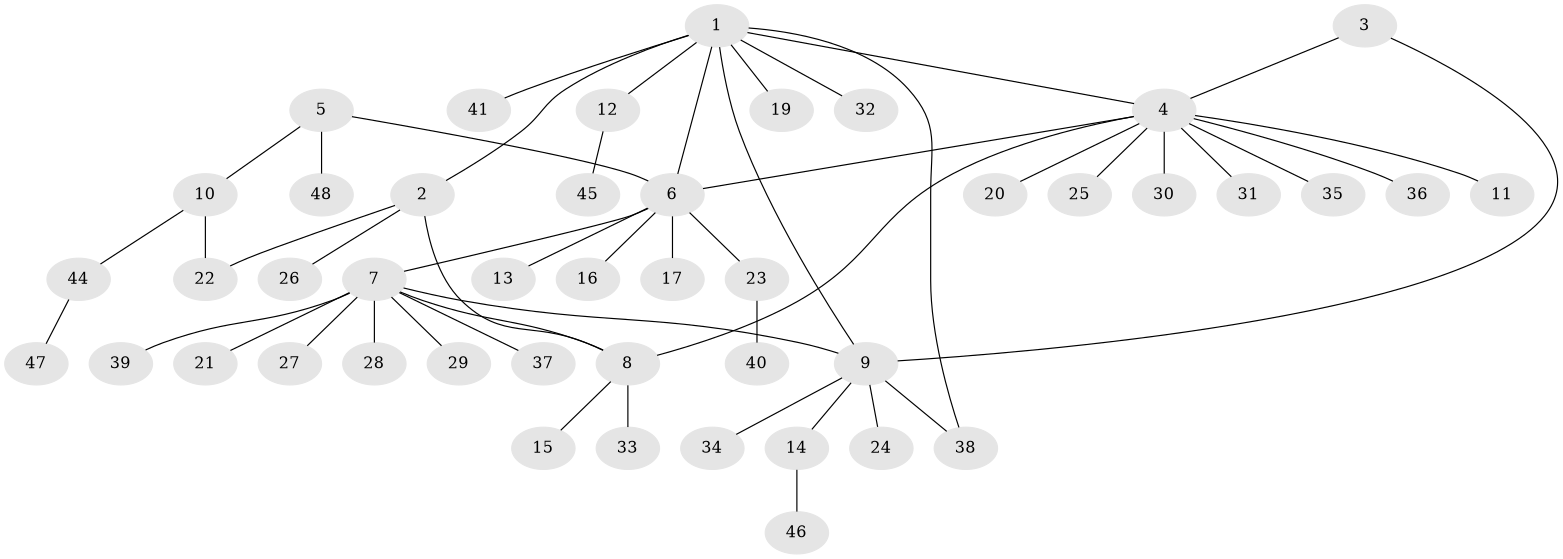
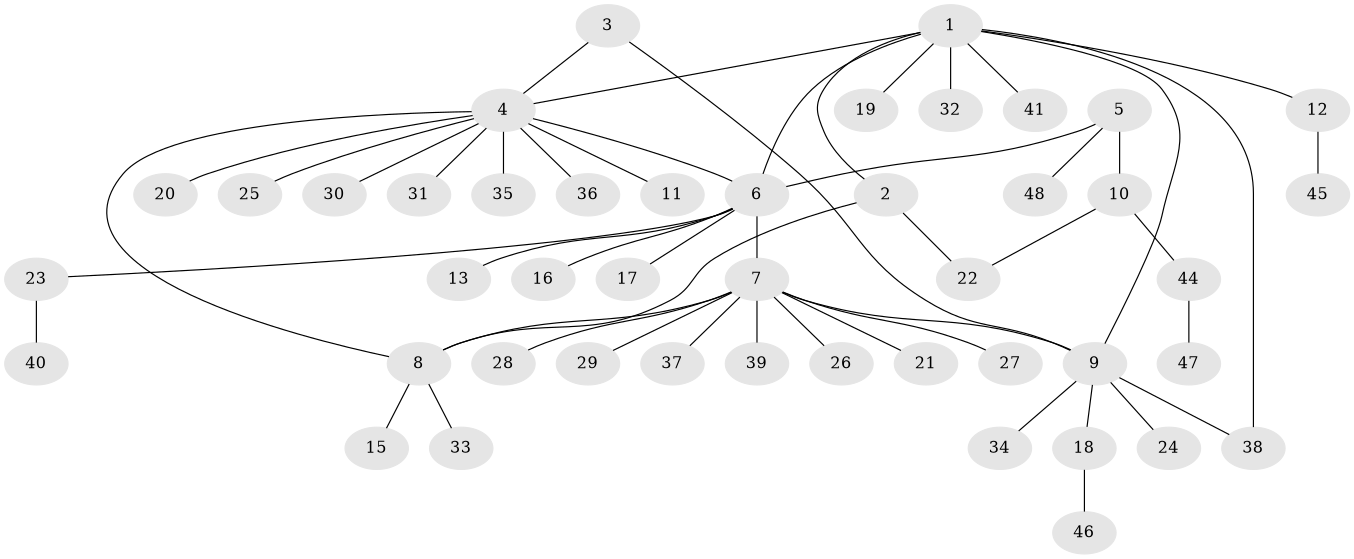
edge "2" -- "26": now "7" -- "26"
node "14": label "14" -> "18"
